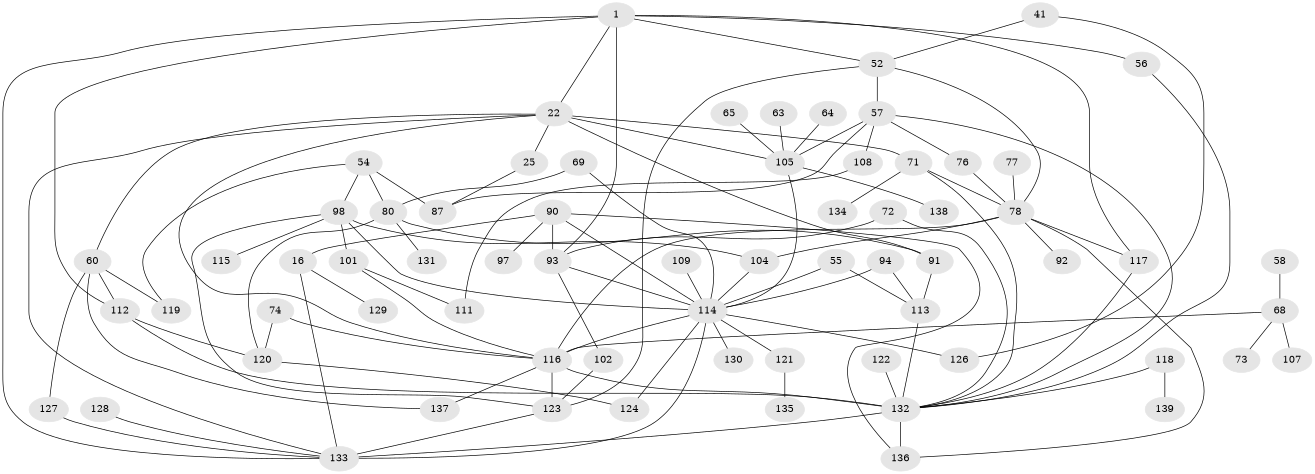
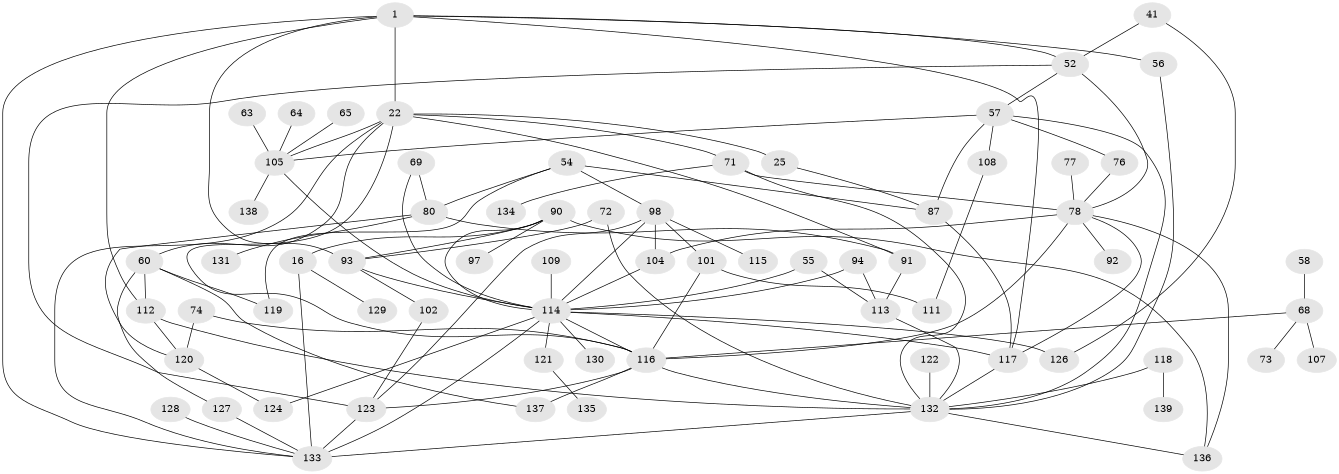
edge "87" -- "117": added
edge "114" -- "117": added
